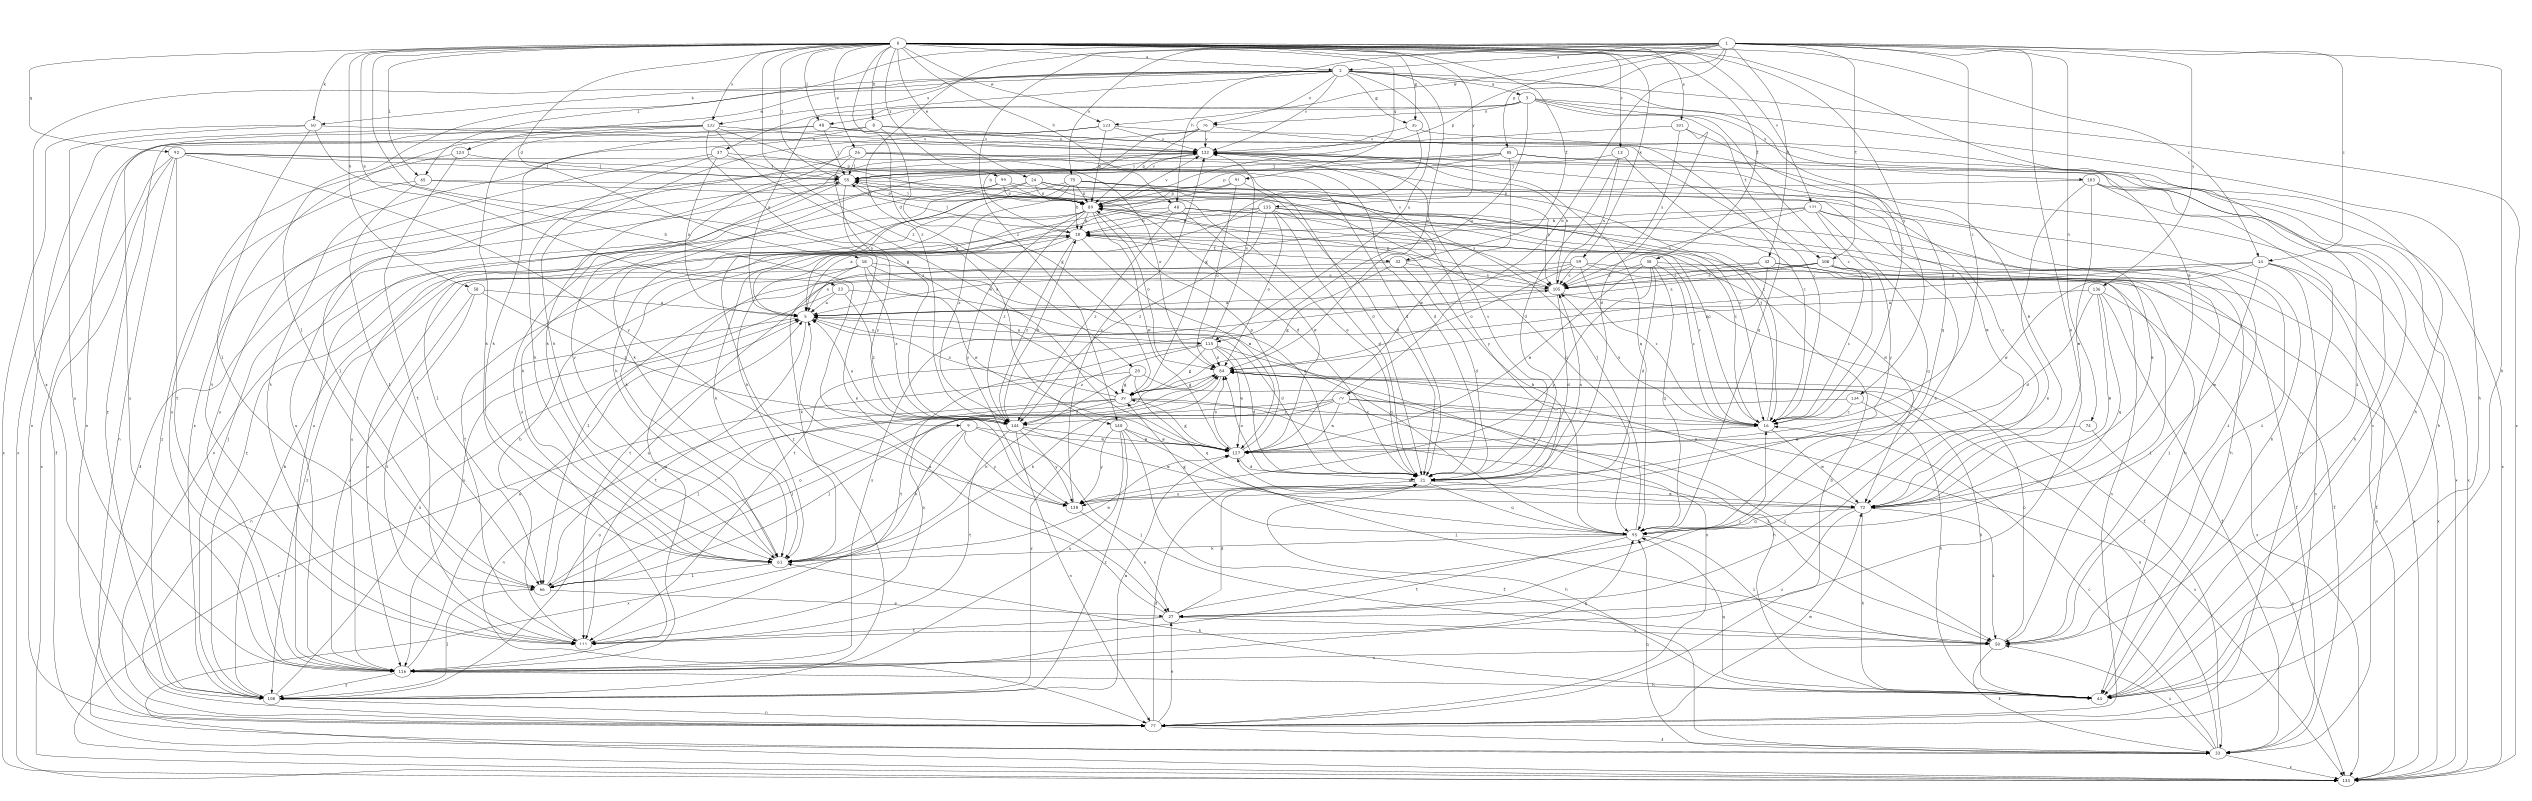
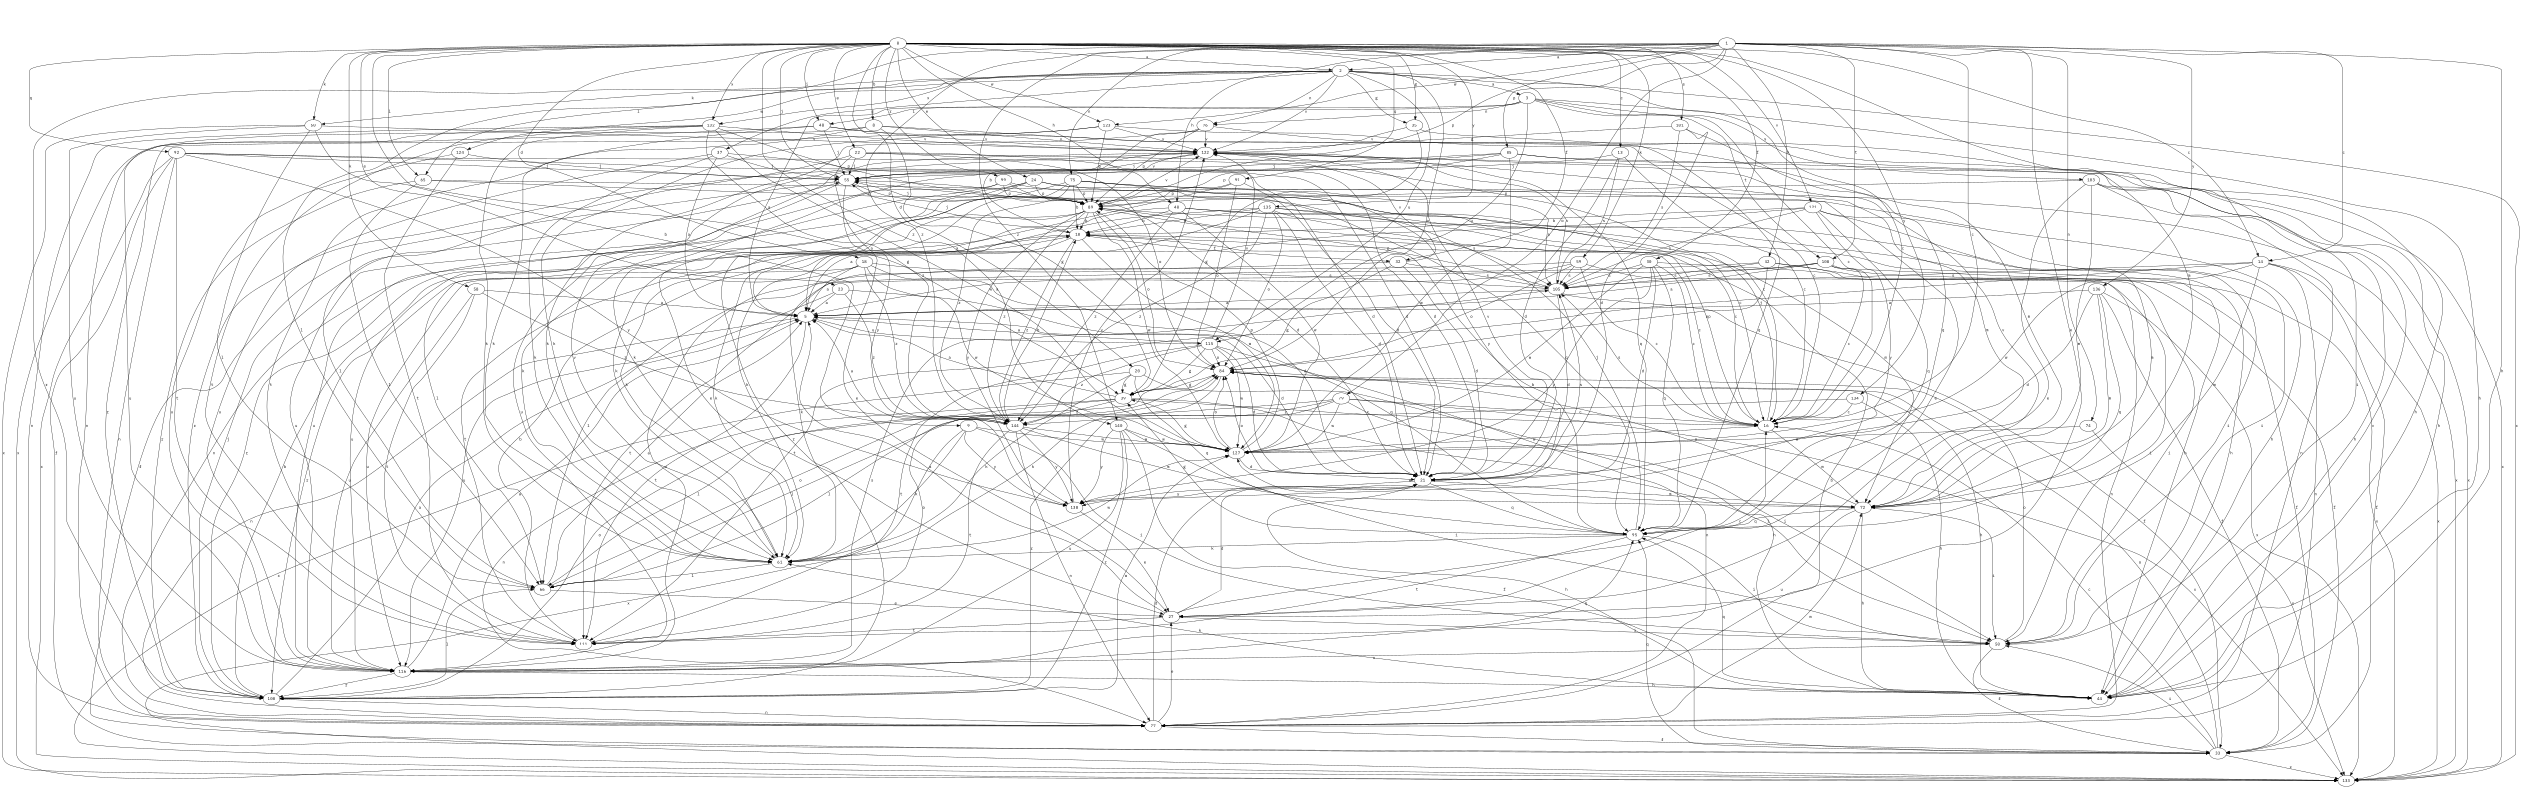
node "26": label "26" -> "22"
edge "24" -> "21": now "24" -> "27"
edge "59" -> "133": removed, label "x"
